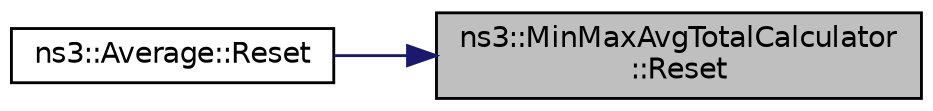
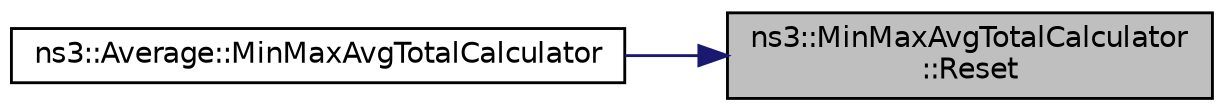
node "ns3::Average::Reset": label "ns3::Average::Reset" -> "ns3::Average::MinMaxAvgTotalCalculator"
